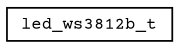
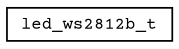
node "led_ws3812b_t": label "led_ws3812b_t" -> "led_ws2812b_t"
